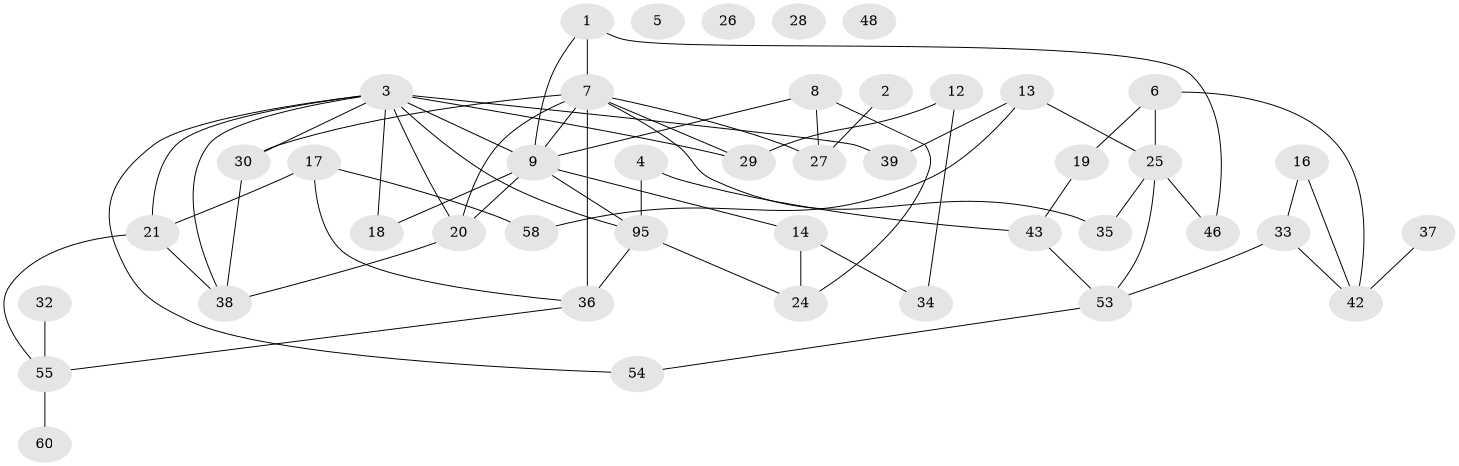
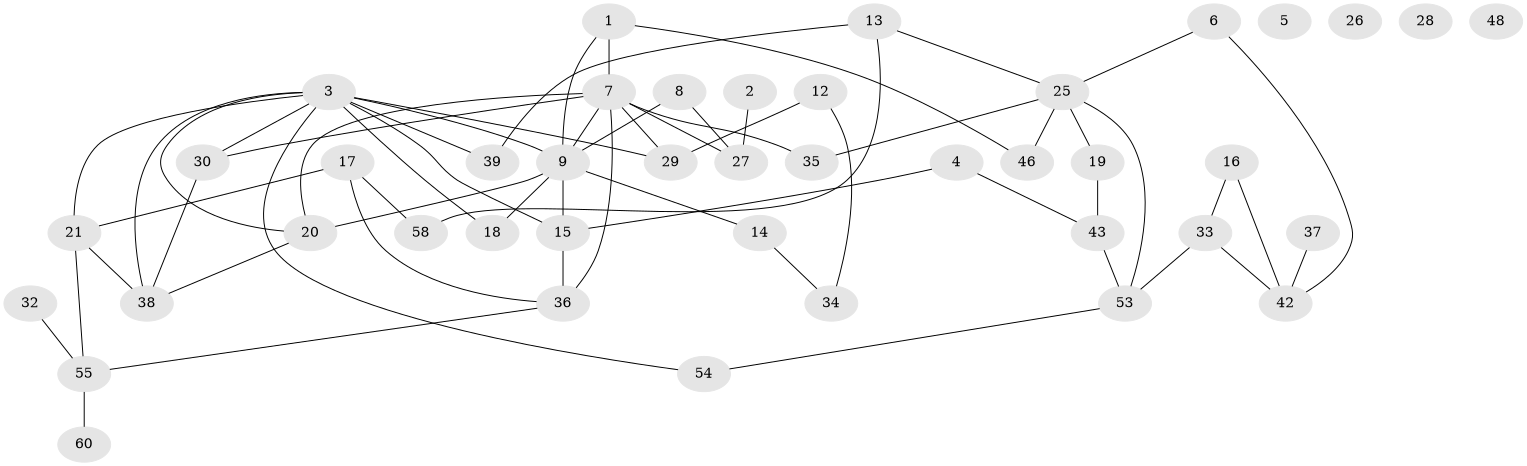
edge "6" -- "19": now "25" -- "19"
node "95": label "95" -> "15"
node "24": removed
